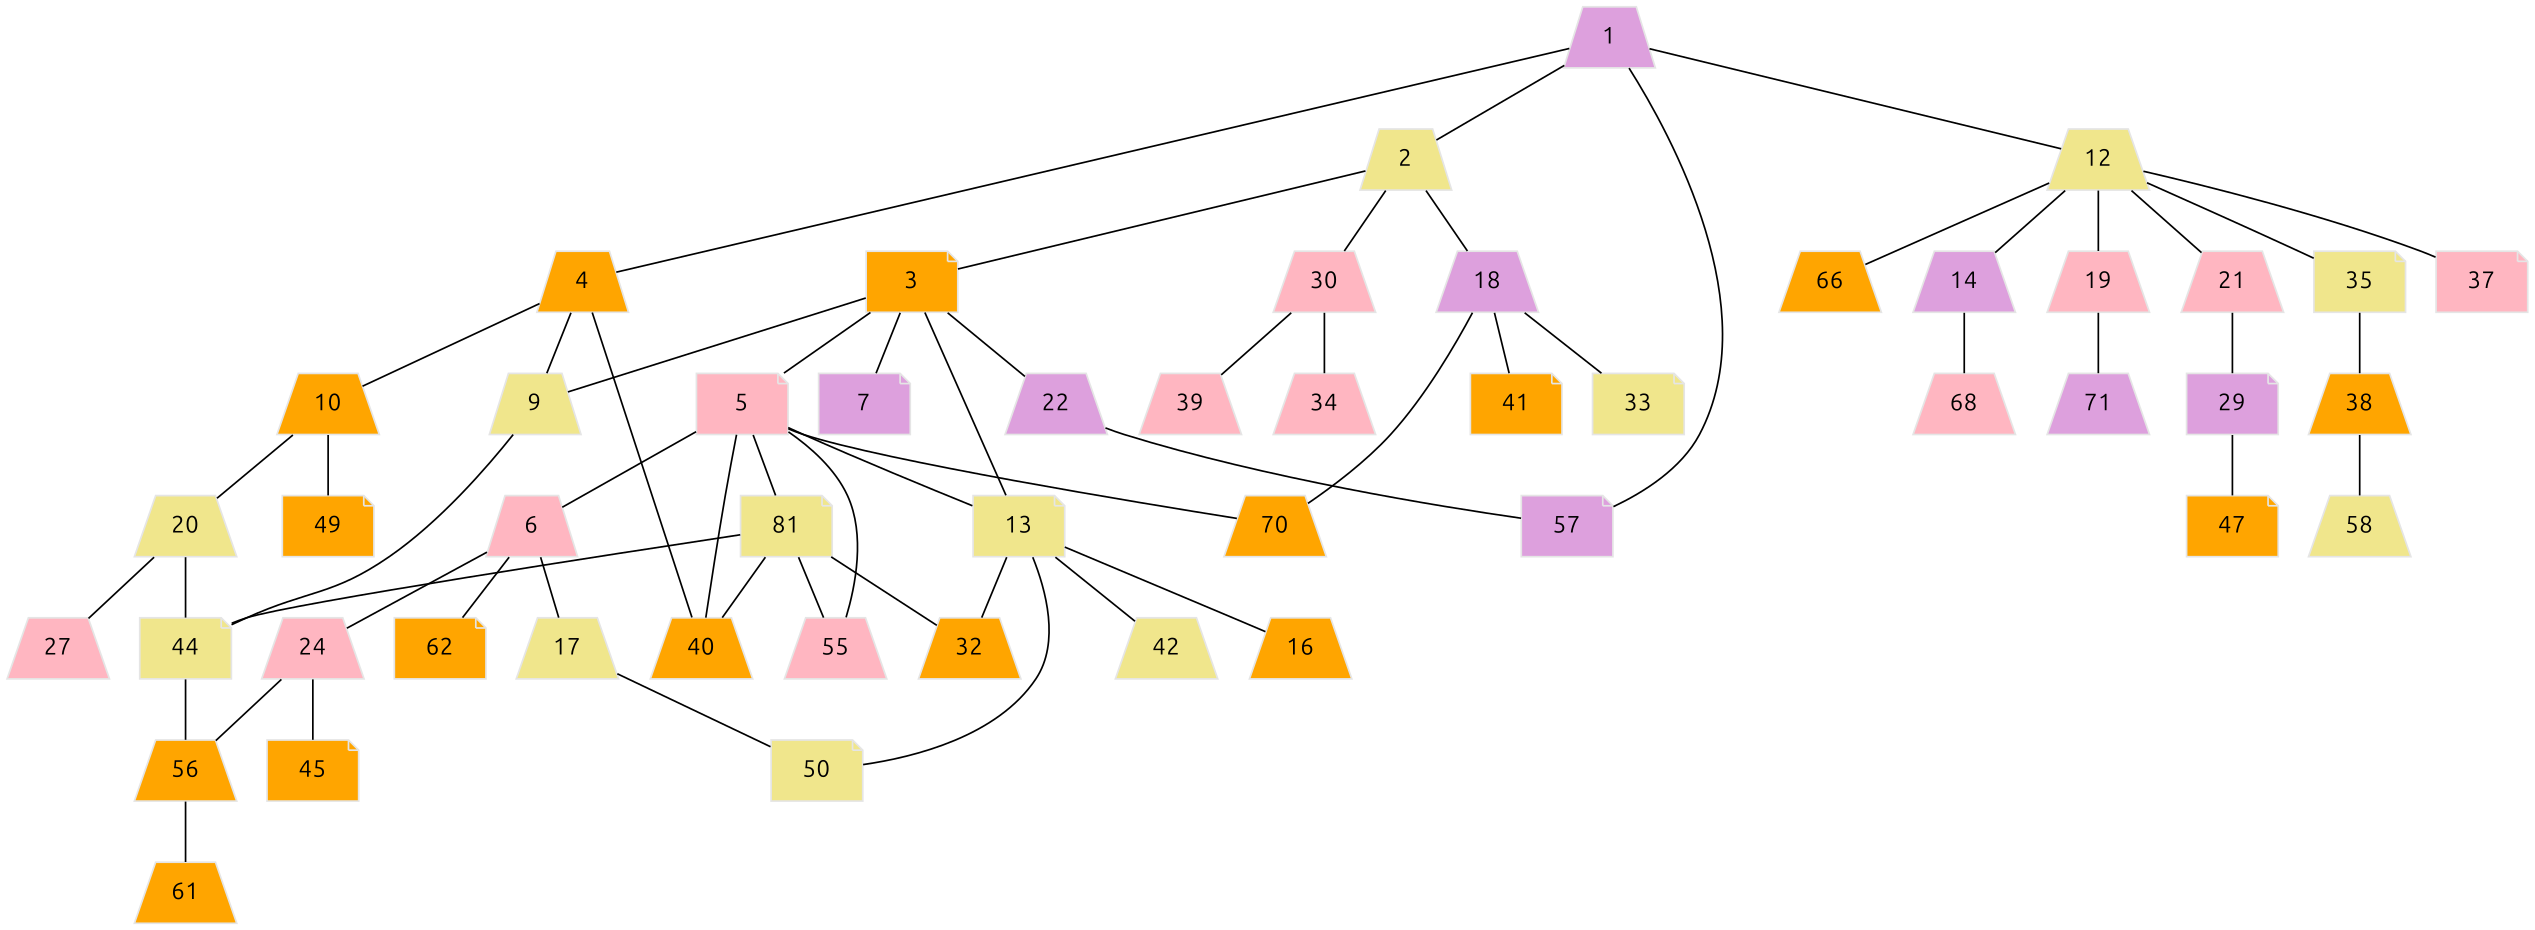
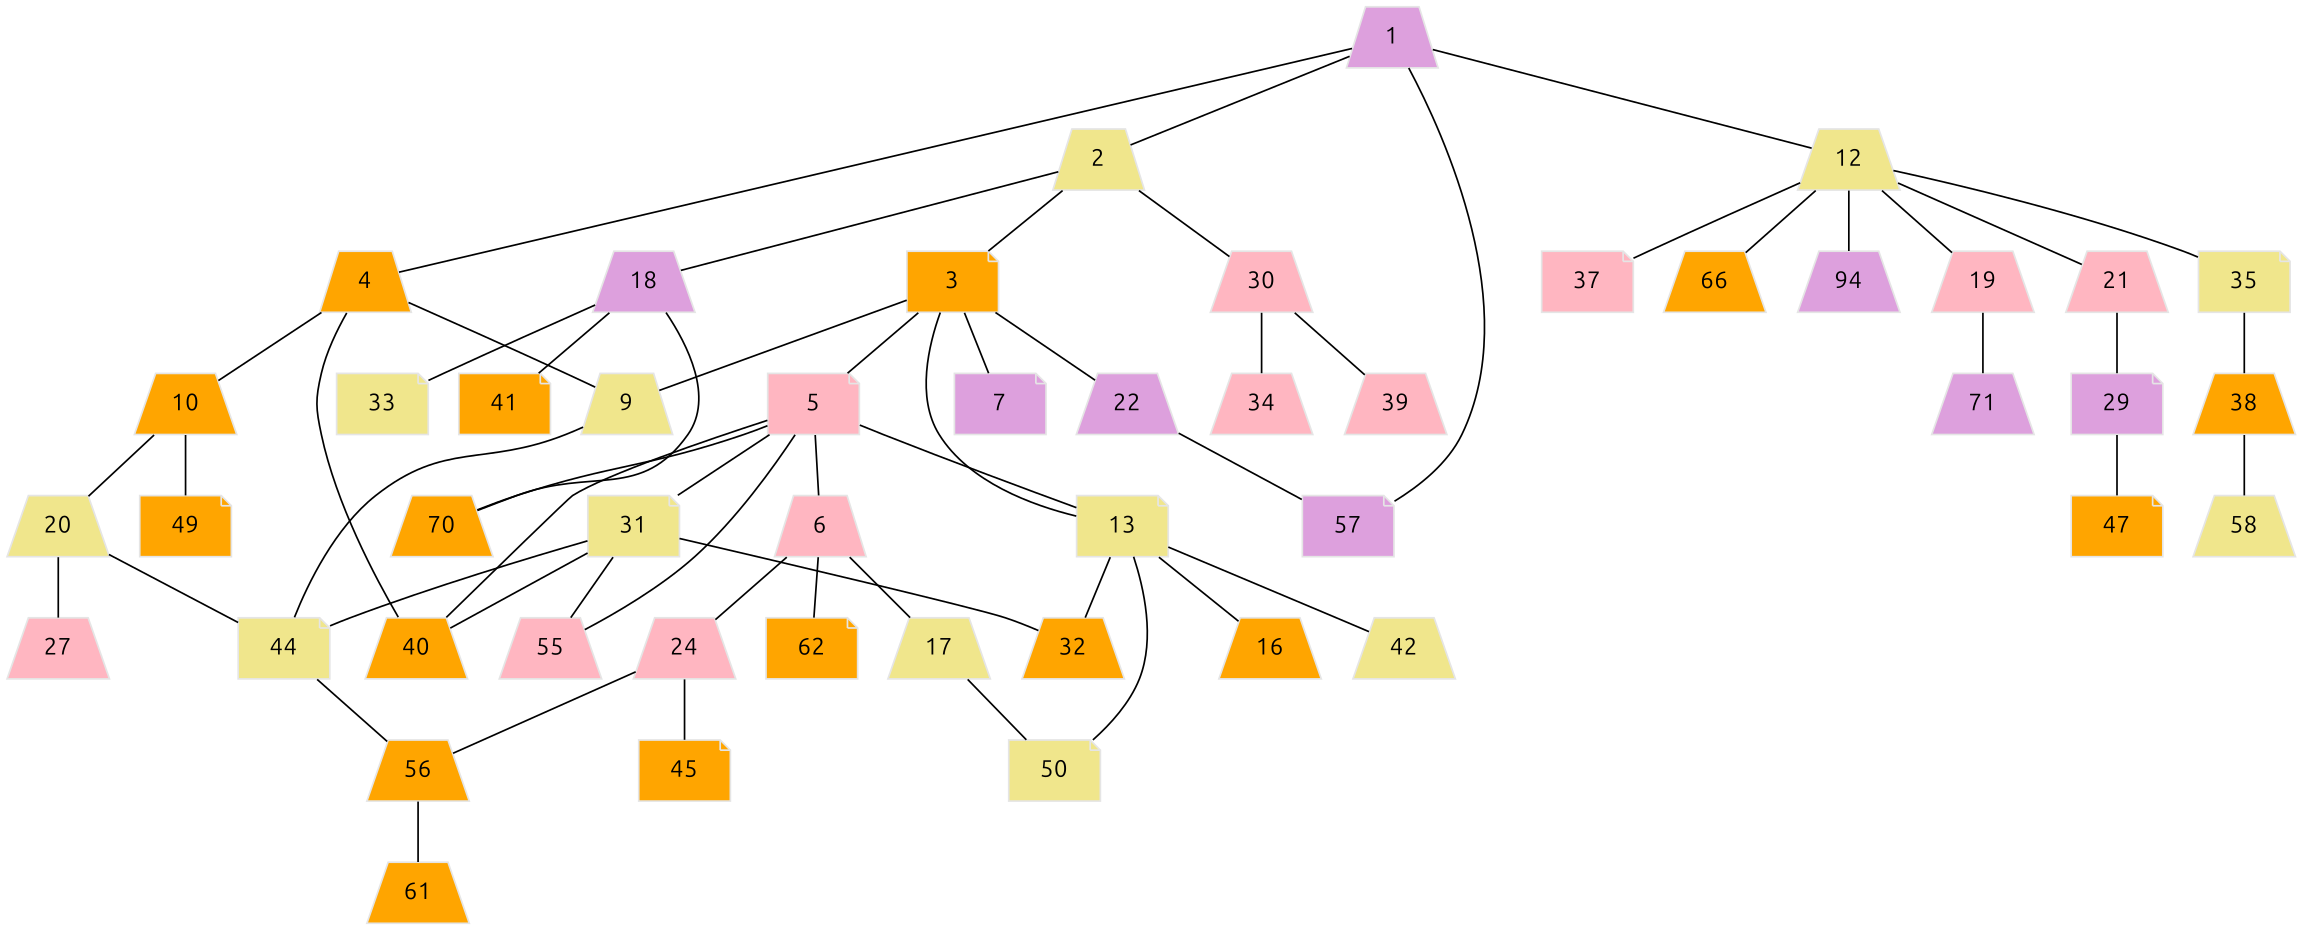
node "14": label "14" -> "94"
node "68": removed
node "81": label "81" -> "31"
